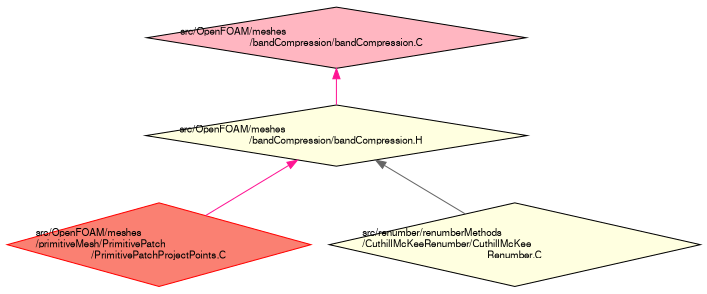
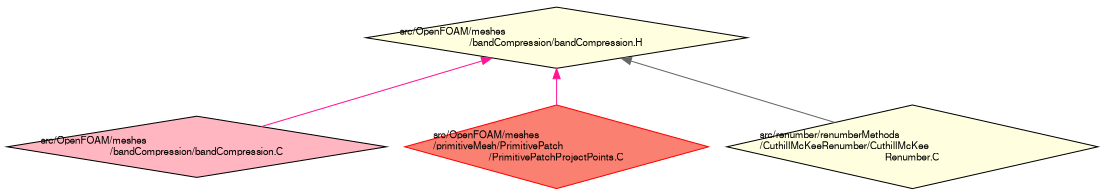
edge "src/OpenFOAM/meshes /bandCompression/bandCompression.H" -> "src/OpenFOAM/meshes /bandCompression/bandCompression.C": reversed
